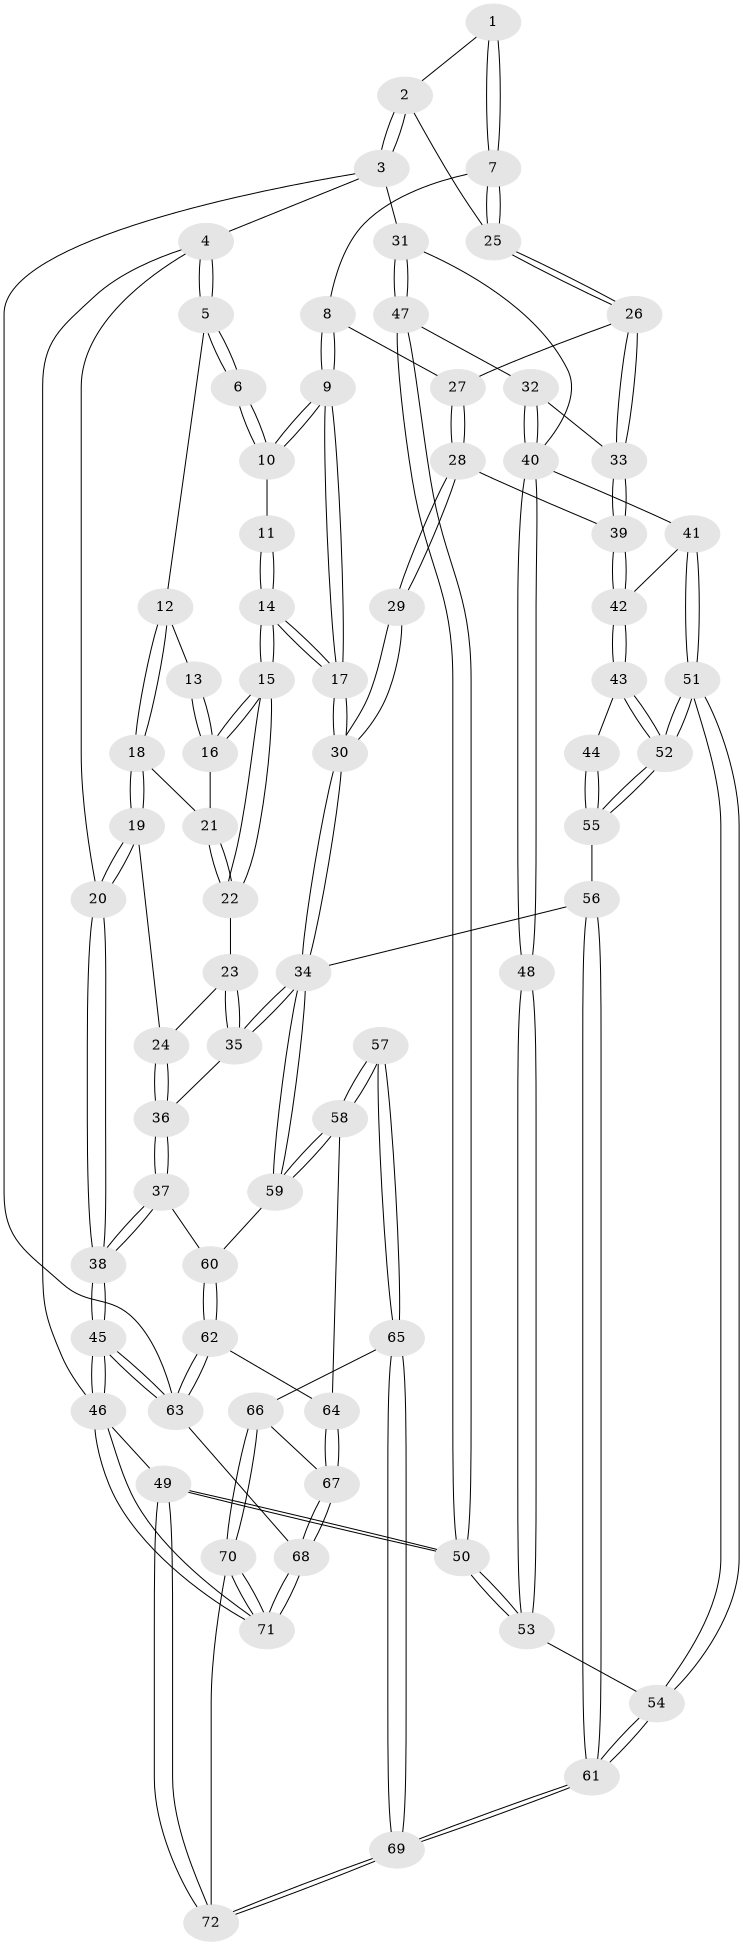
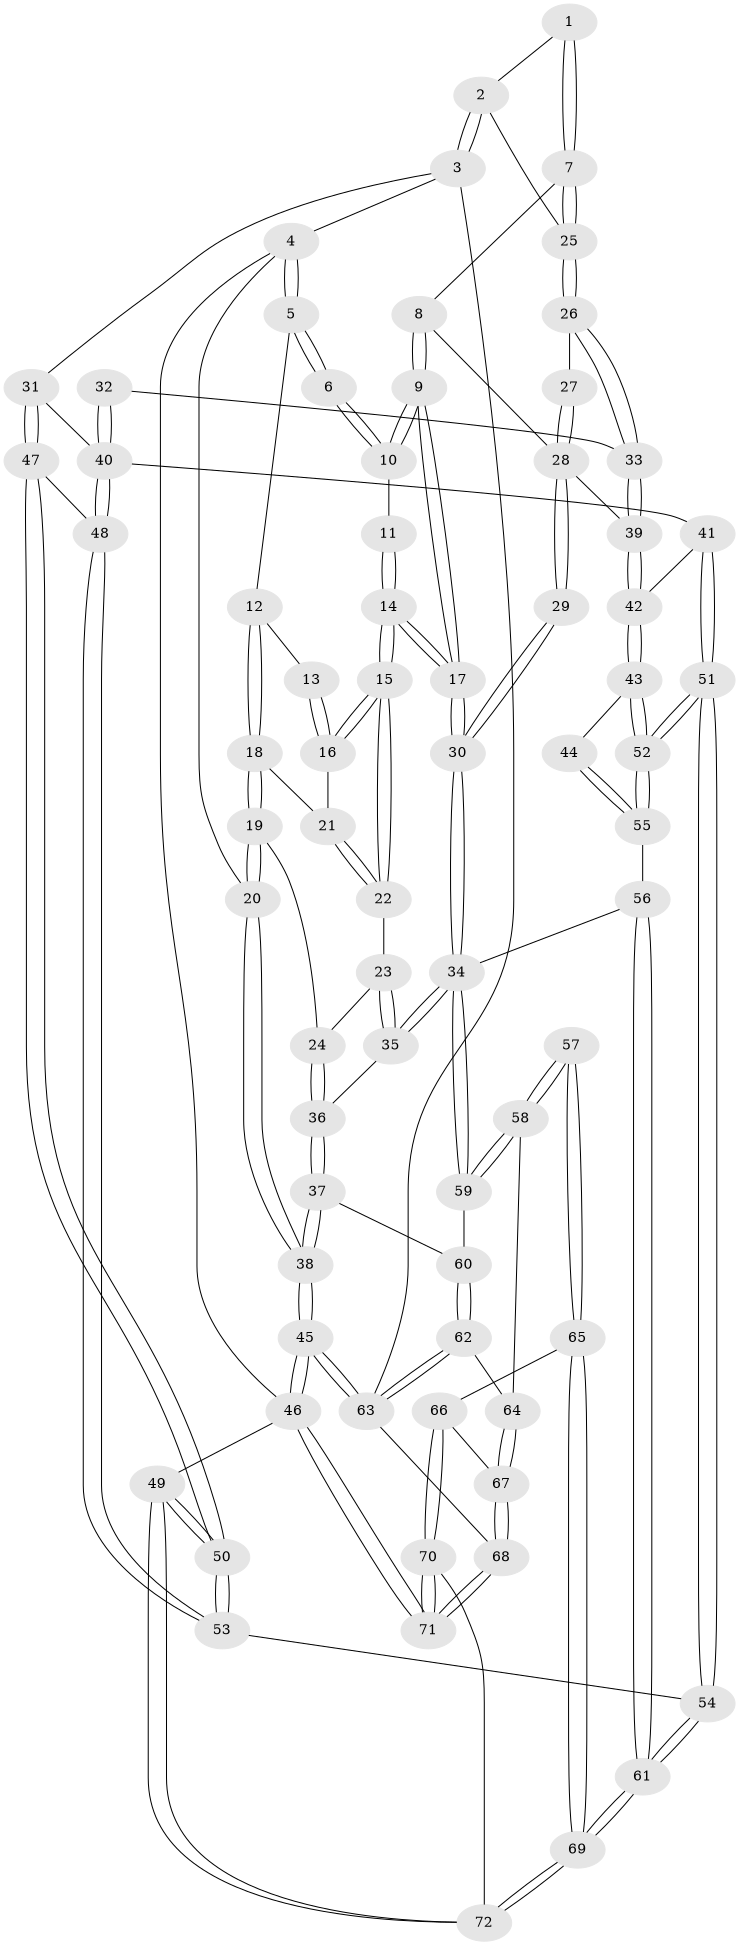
edge "8" -- "27": now "8" -- "28"
edge "47" -- "32": now "47" -- "48"
